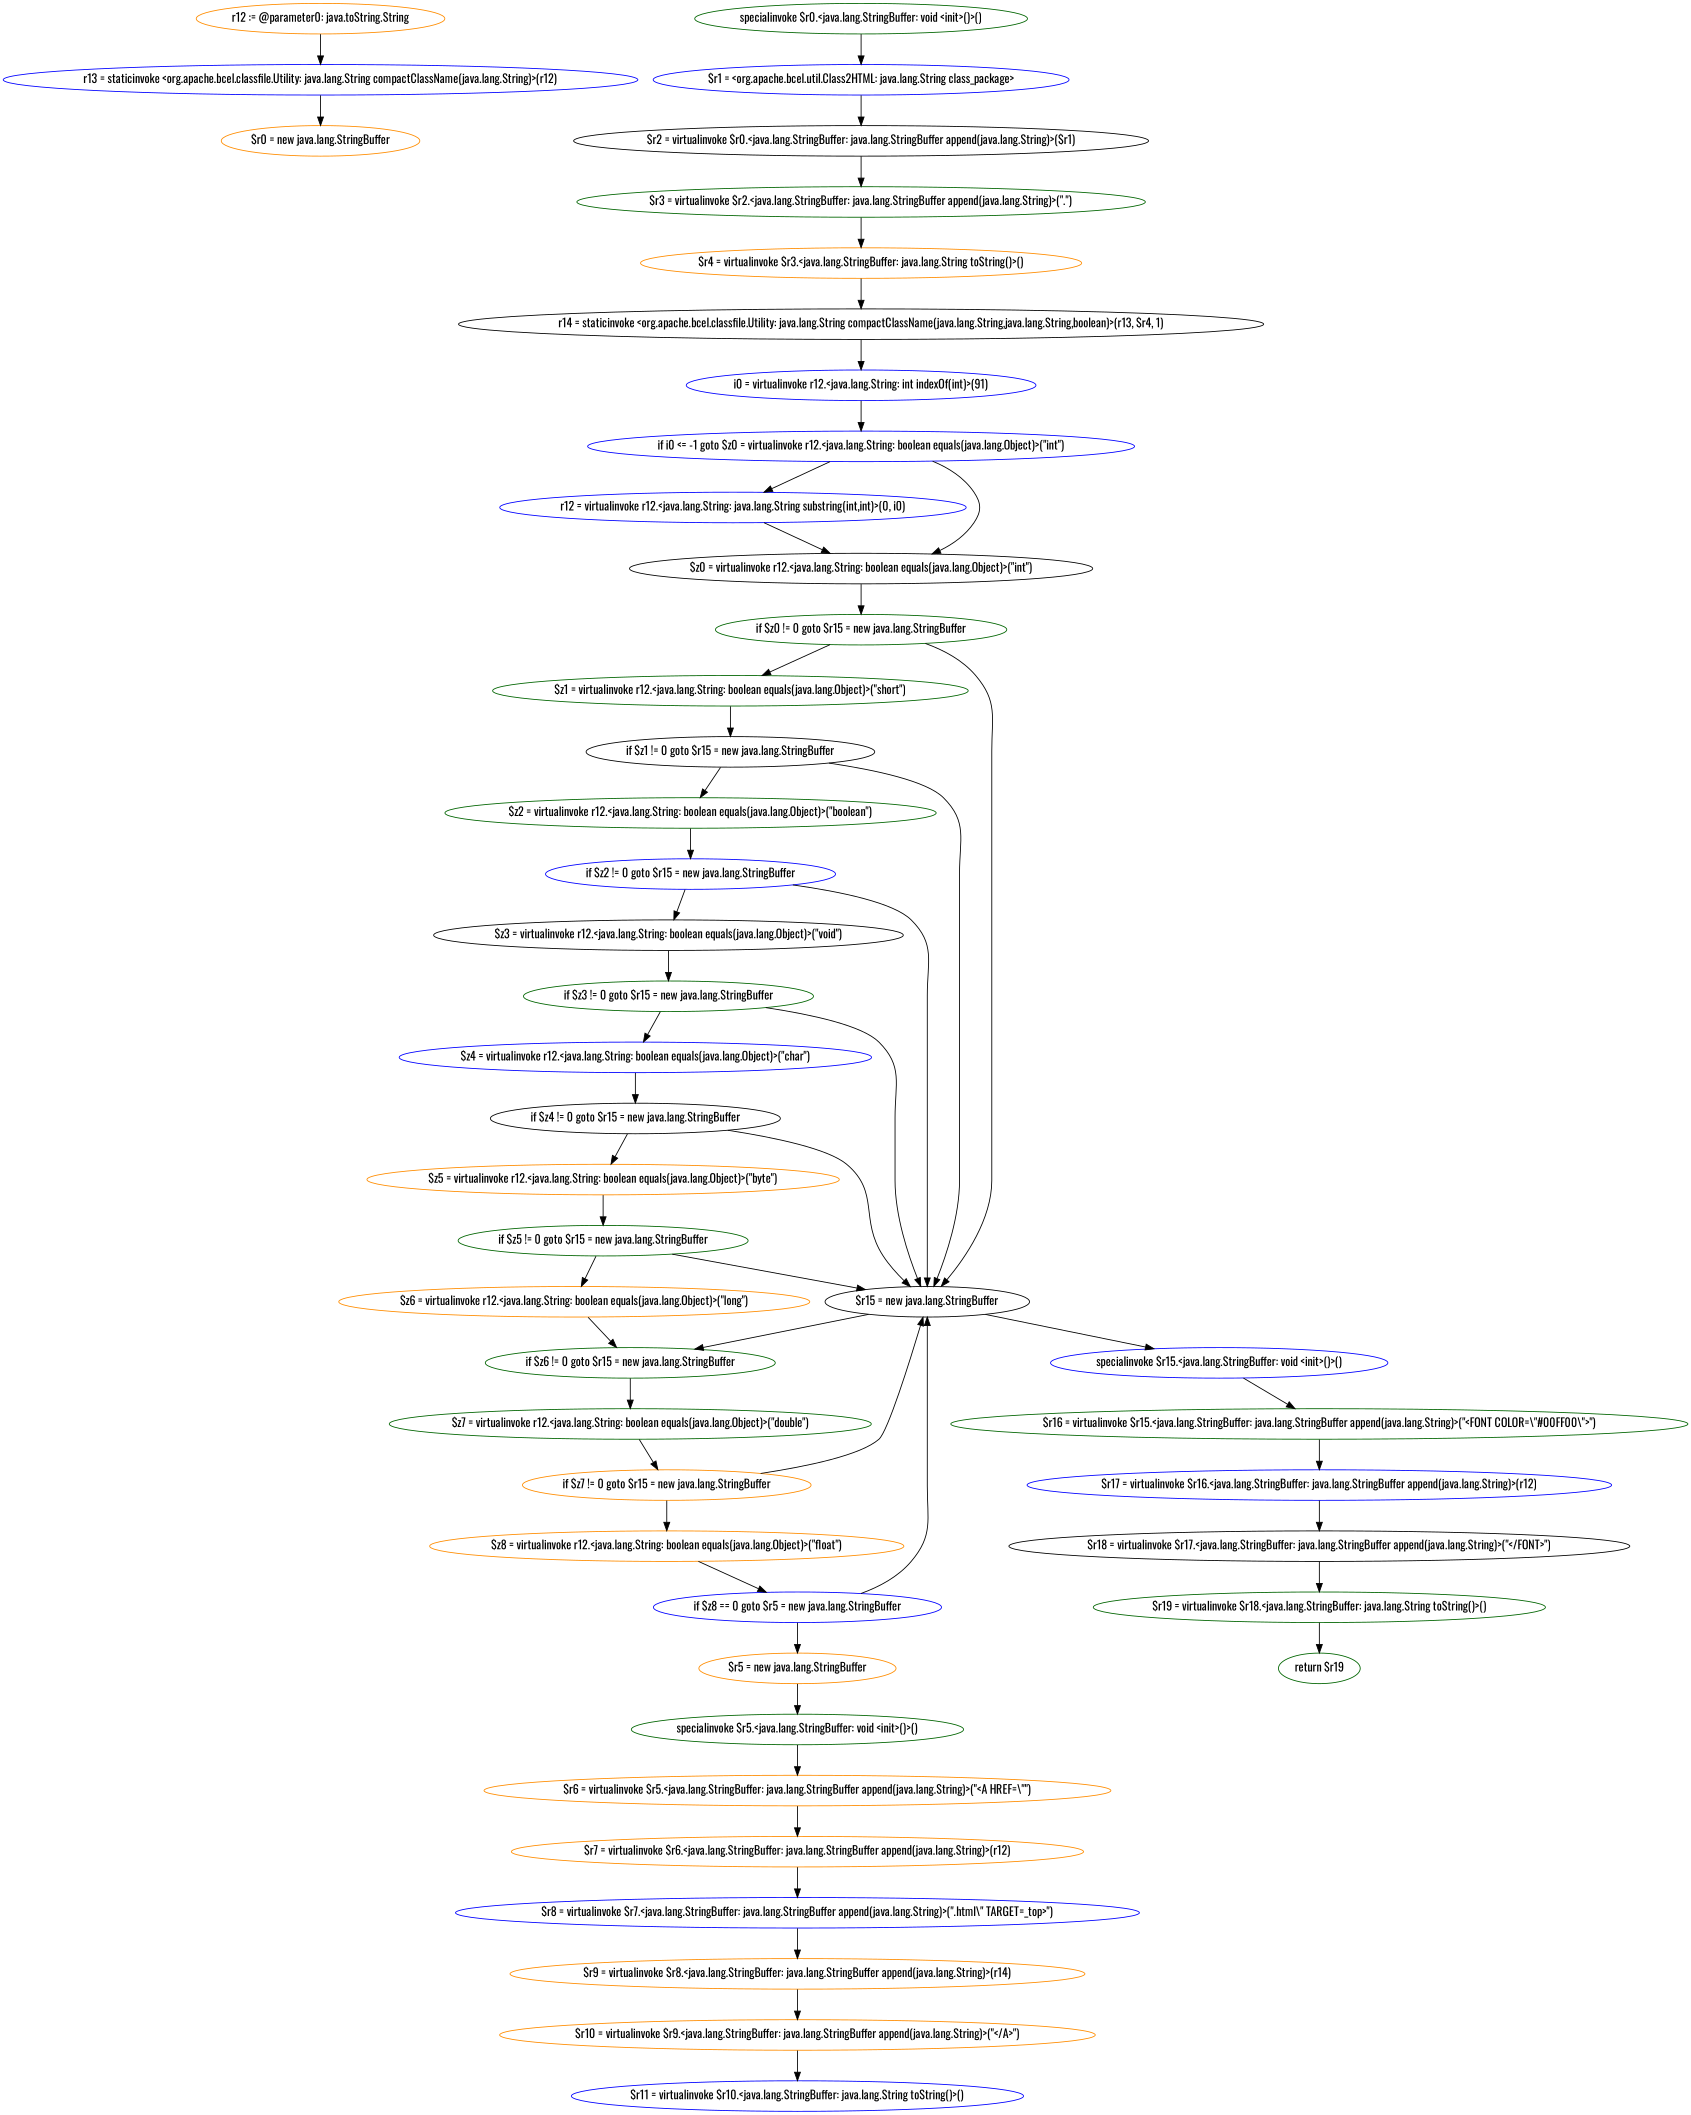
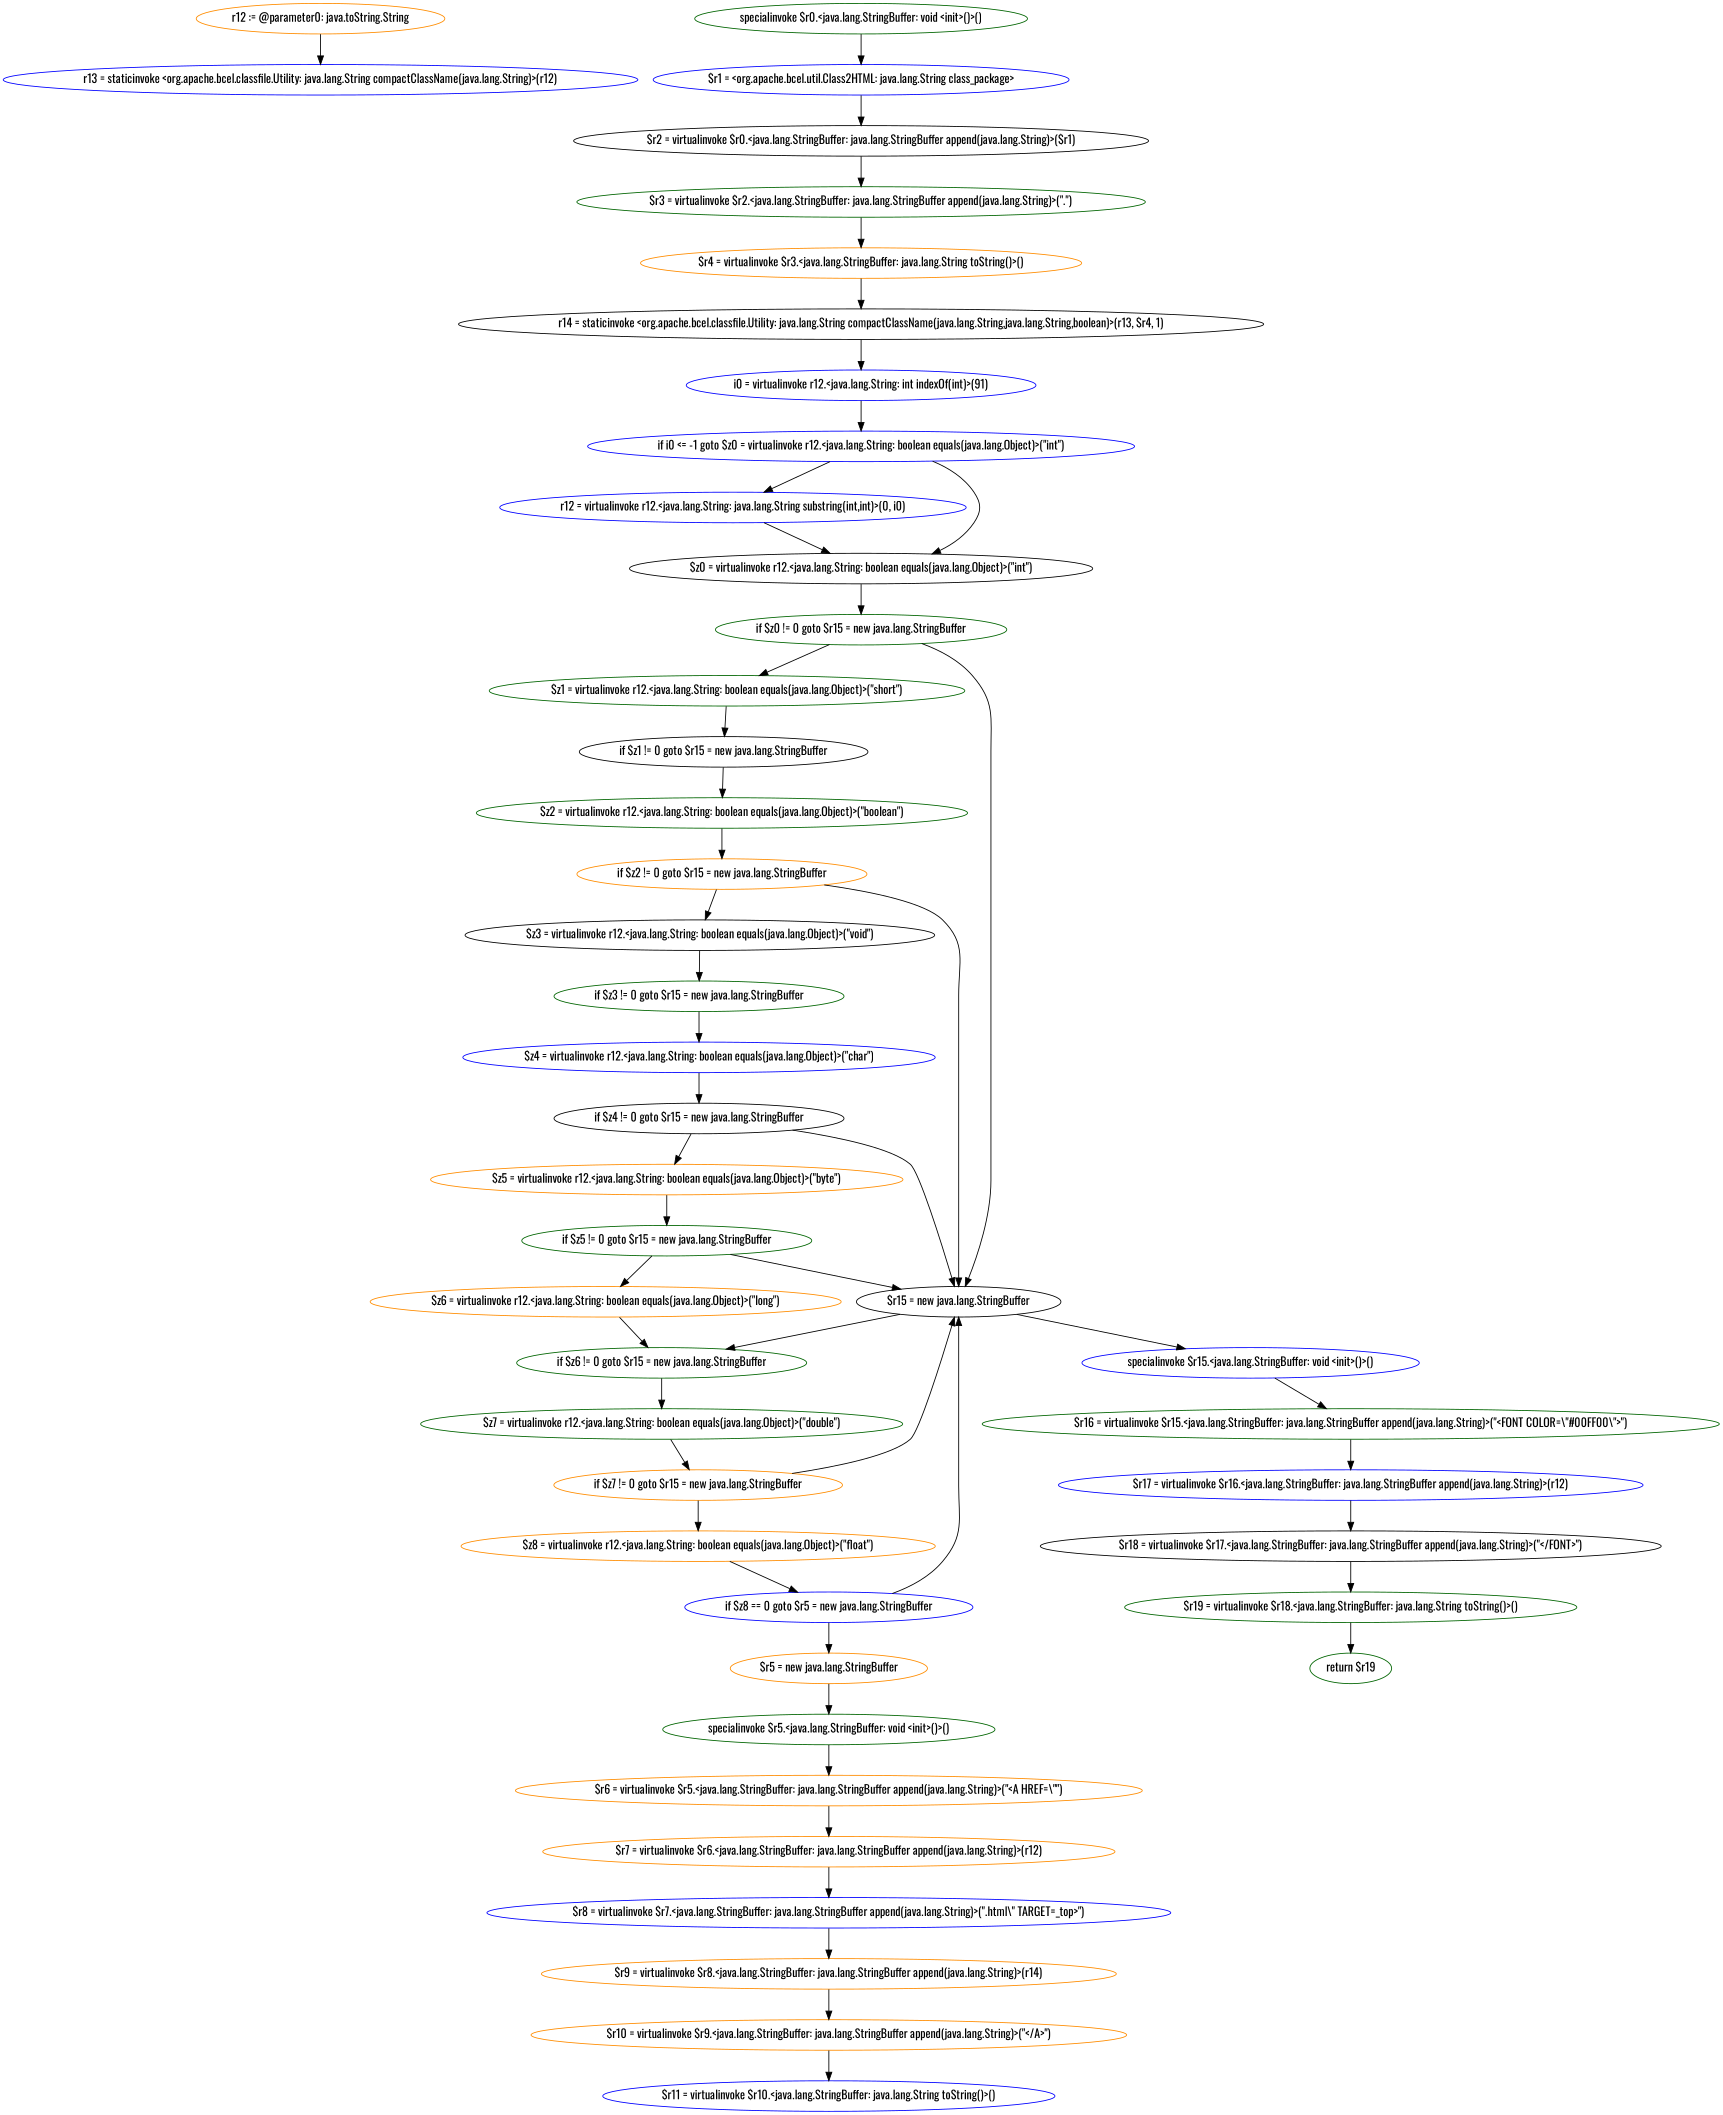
node "$r0 = new java.lang.StringBuffer": removed
node "if $z2 != 0 goto $r15 = new java.lang.StringBuffer": color blue -> darkorange
edge "if $z1 != 0 goto $r15 = new java.lang.StringBuffer" -> "$r15 = new java.lang.StringBuffer": removed
edge "if $z3 != 0 goto $r15 = new java.lang.StringBuffer" -> "$r15 = new java.lang.StringBuffer": removed
